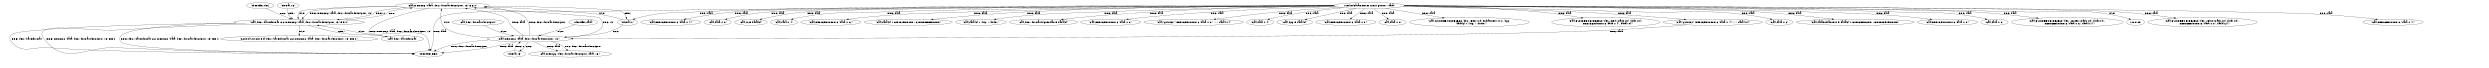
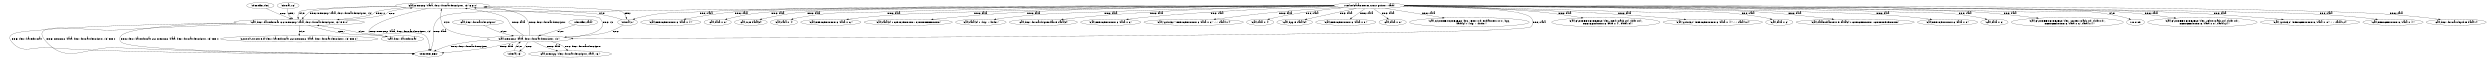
node "(Call,(guint32) (RFB_GET_UINT16 (data + 8)) << data[12])": added
node "(Call,dec->format.depth = data[1])": added
edge "(Call,(guint32) (RFB_GET_UINT16 (data + 4)) << data[10])" -> "(Call,memcmp (data, dec->format.descriptor, 13))": now "(MethodParameterIn,const guint8 * data)" -> "(Call,memcmp (data, dec->format.descriptor, 13))"
edge "(Literal,13)" -> "(Call,memcmp (data, dec->format.descriptor, 13))": label "DDG: 0" -> "AST: "
